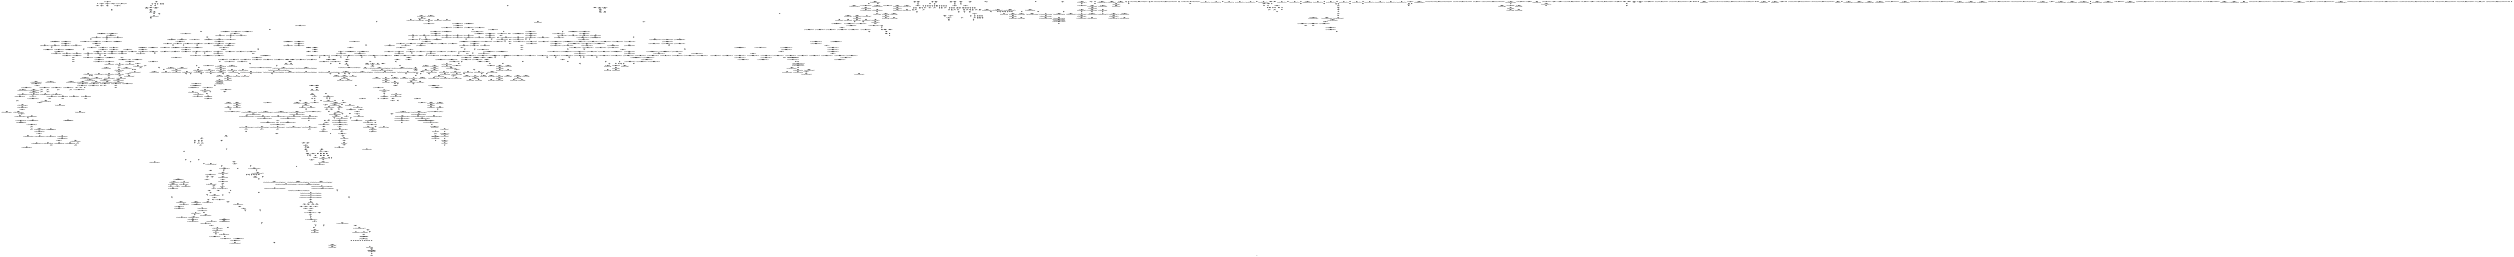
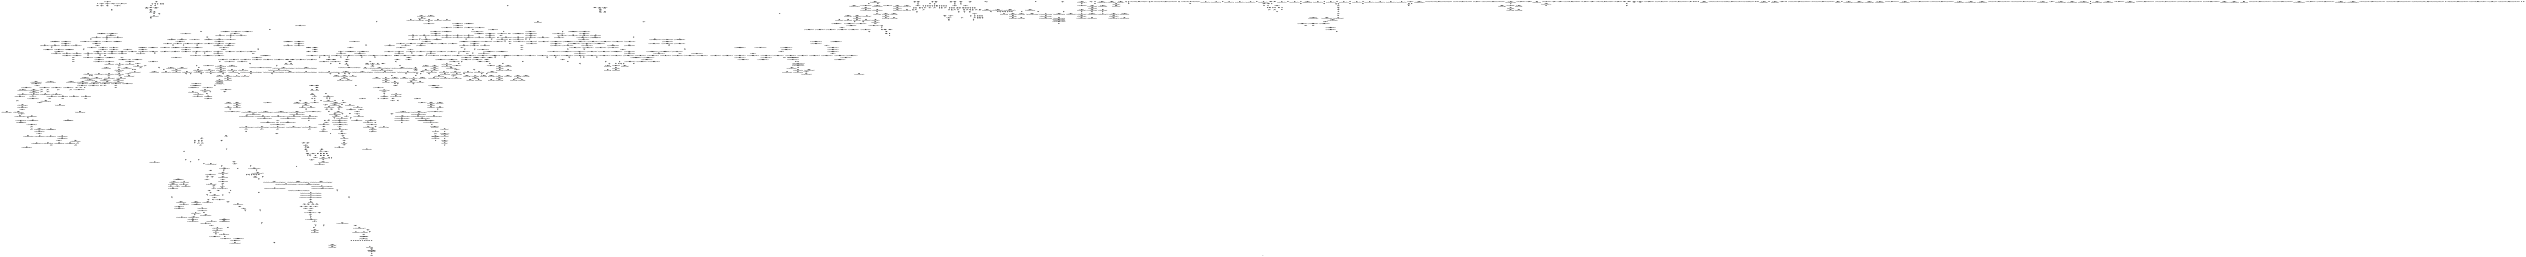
node "NodeID: 94": added
